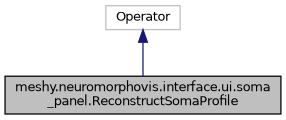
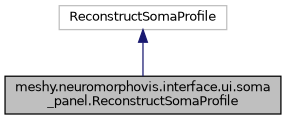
node "Operator": label "Operator" -> "ReconstructSomaProfile"
